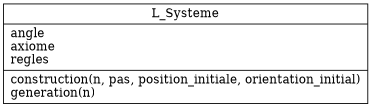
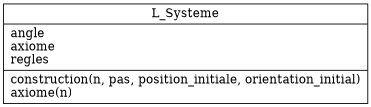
node "L_Systeme": text "generation(n)" -> "axiome(n)"
